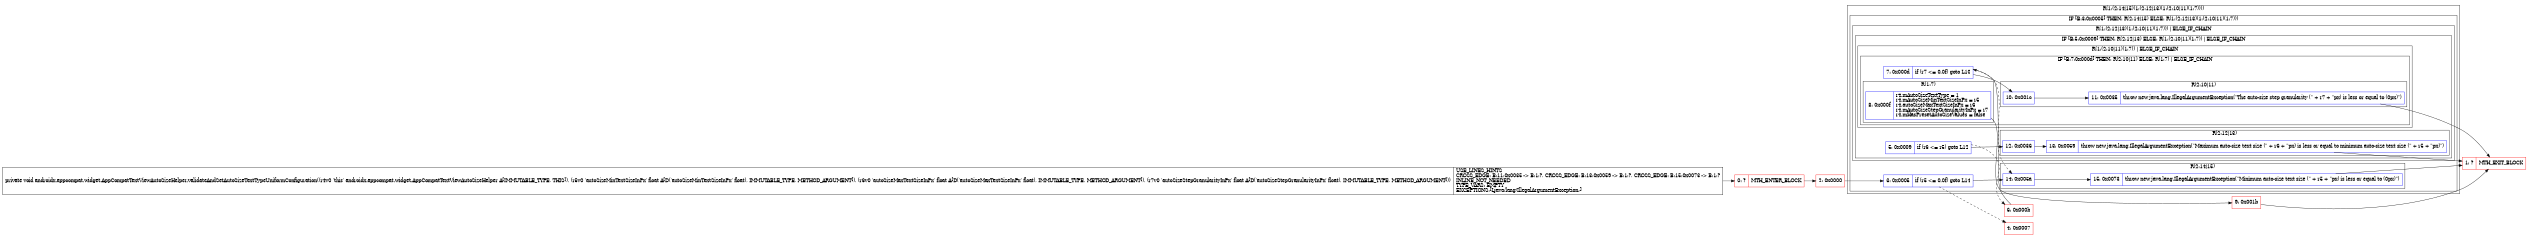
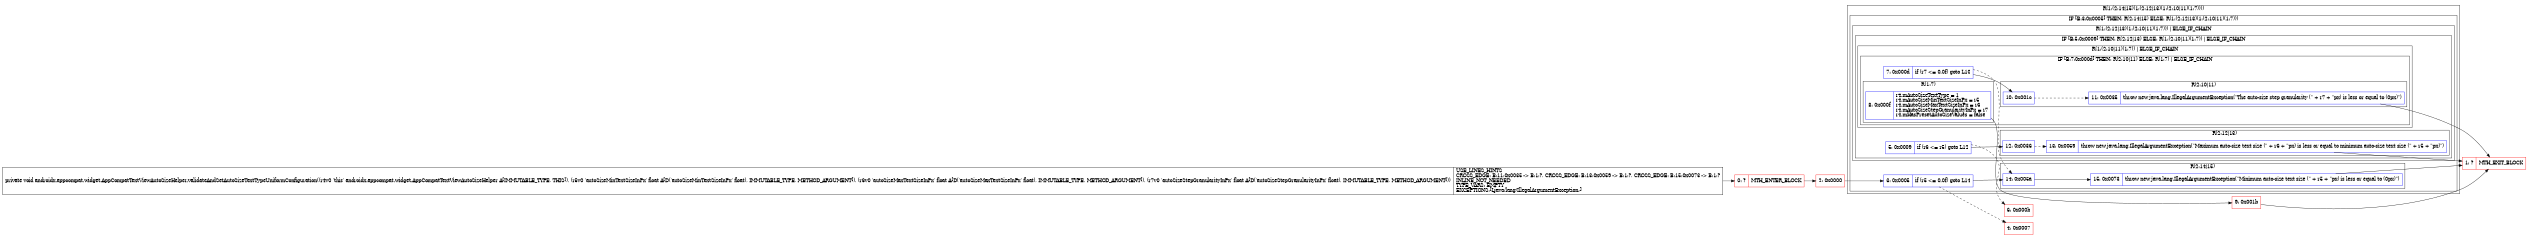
edge "10: 0x001c" -> "11: 0x0035": style solid -> dashed
node "8: 0x000f": text "r4.autoSizeMaxTextSizeInPx = r6" -> "r4.mAutoSizeMaxTextSizeInPx = r6"
edge "6: 0x000b" -> "7: 0x000d": removed
edge "12: 0x0036" -> "13: 0x0059": style solid -> dashed
